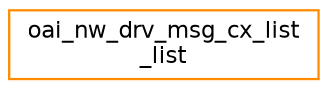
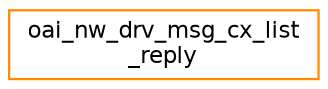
node "oai_nw_drv_msg_cx_list _list": label "oai_nw_drv_msg_cx_list _list" -> "oai_nw_drv_msg_cx_list _reply"
